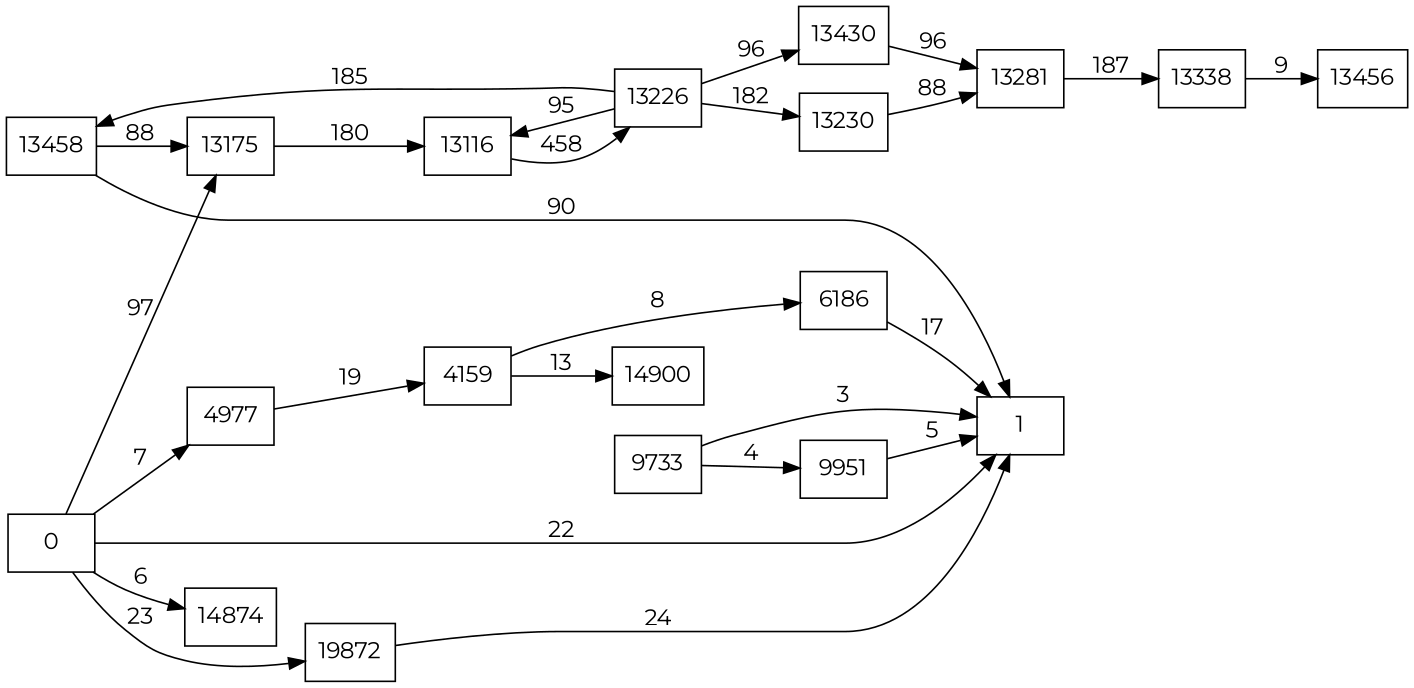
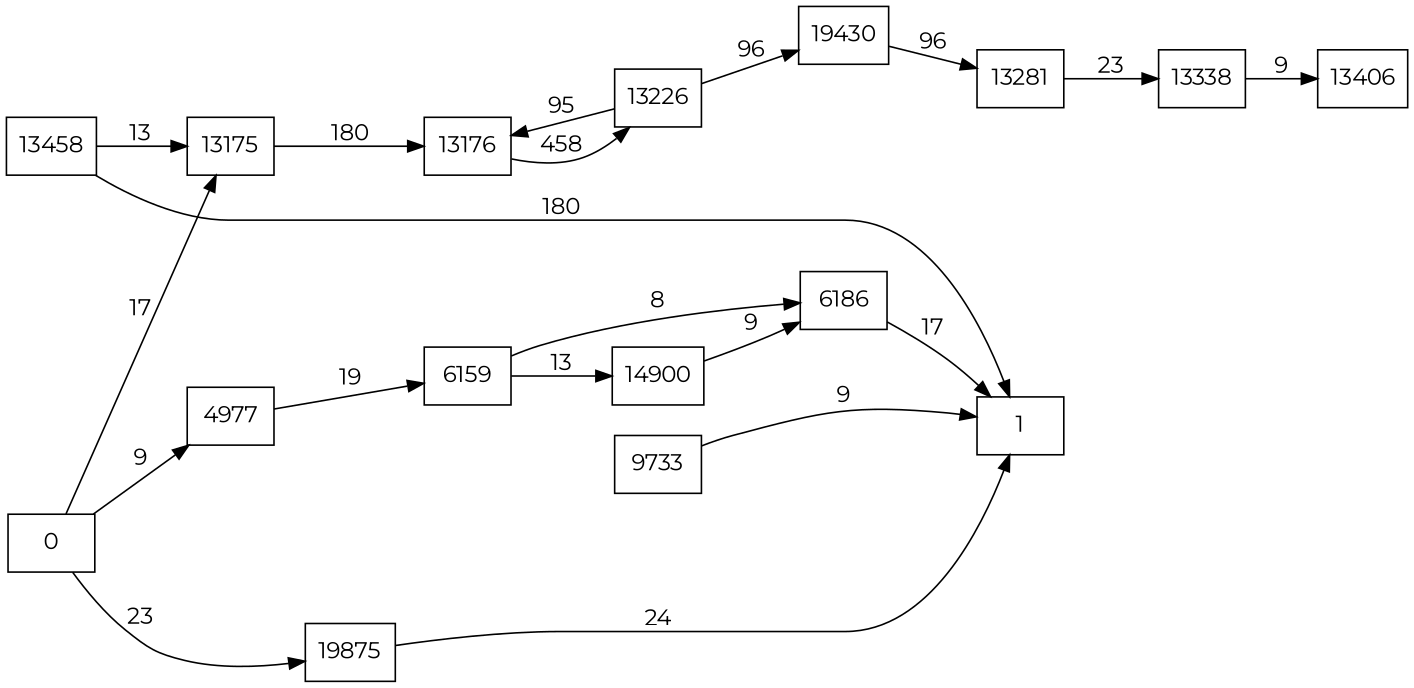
node "13430": label "13430" -> "19430"
edge "13281" -> "13338": label "187" -> "23"
node "13456": label "13456" -> "13406"
edge "13226" -> "13458": removed, label "185"
node "13230": removed
edge "13458" -> "13175": label "88" -> "13"
node "13116": label "13116" -> "13176"
edge "13458" -> "1": label "90" -> "180"
edge "0" -> "13175": label "97" -> "17"
edge "14900" -> "6186": added, label "9"
node "4159": label "4159" -> "6159"
edge "9733" -> "1": label "3" -> "9"
edge "0" -> "4977": label "7" -> "9"
node "9951": removed
edge "0" -> "1": removed, label "22"
node "14874": removed
node "19872": label "19872" -> "19875"
